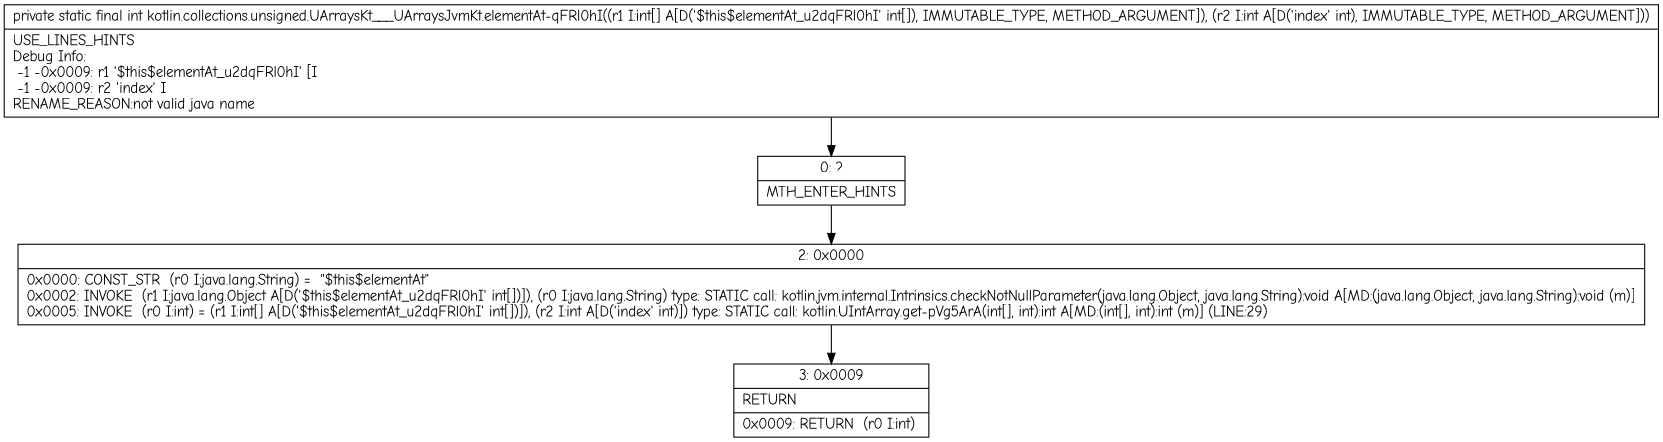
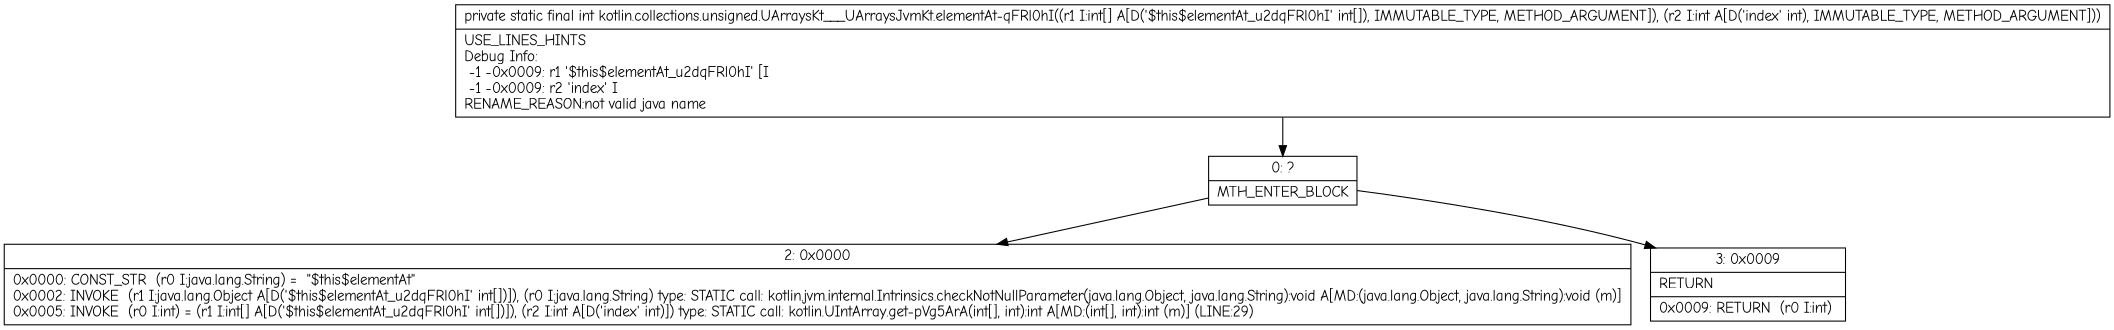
node "0: ?": text "MTH_ENTER_HINTS" -> "MTH_ENTER_BLOCK"
edge "2: 0x0000" -> "3: 0x0009": now "0: ?" -> "3: 0x0009"
